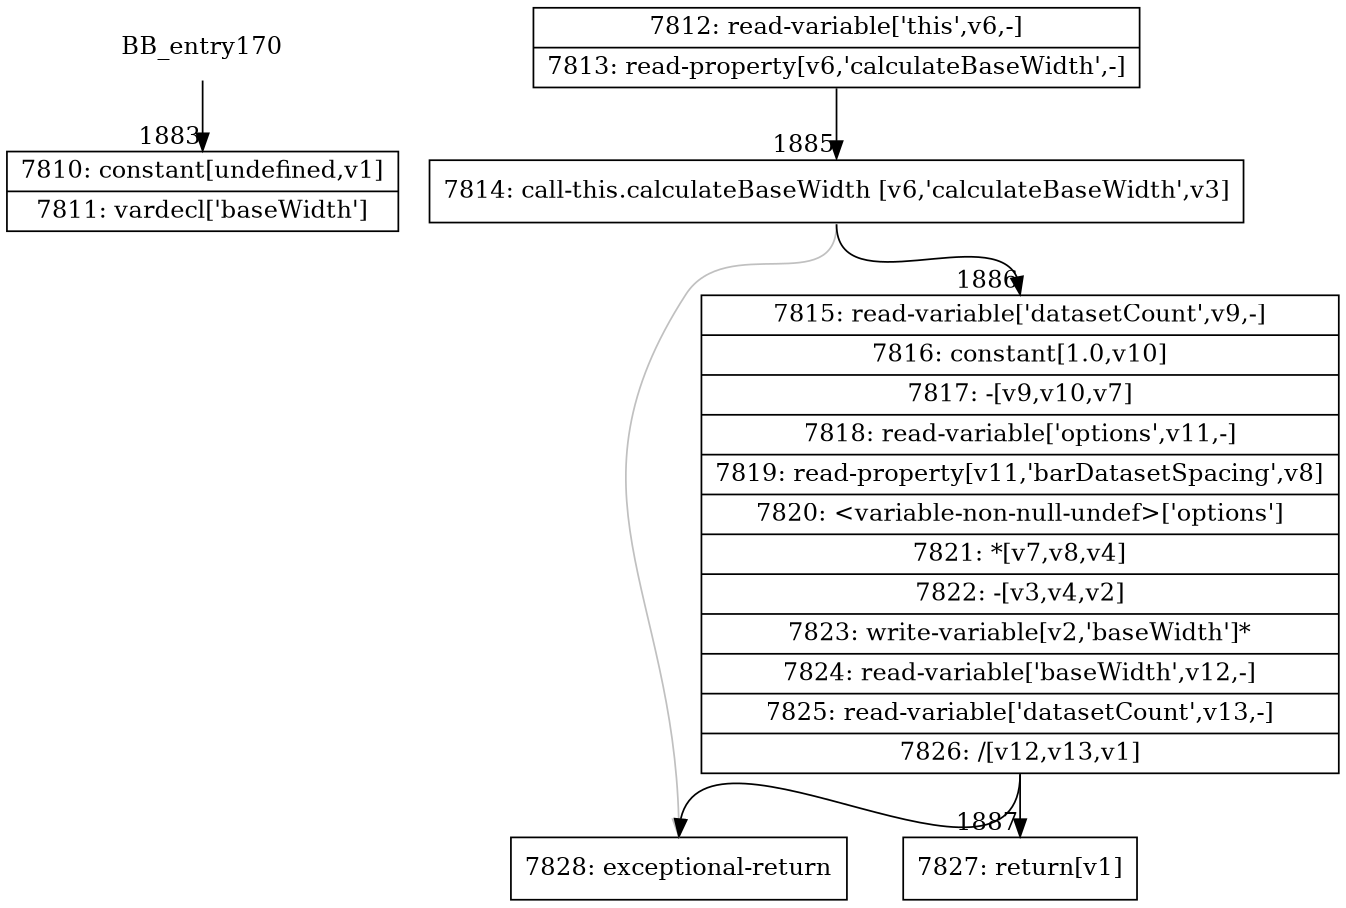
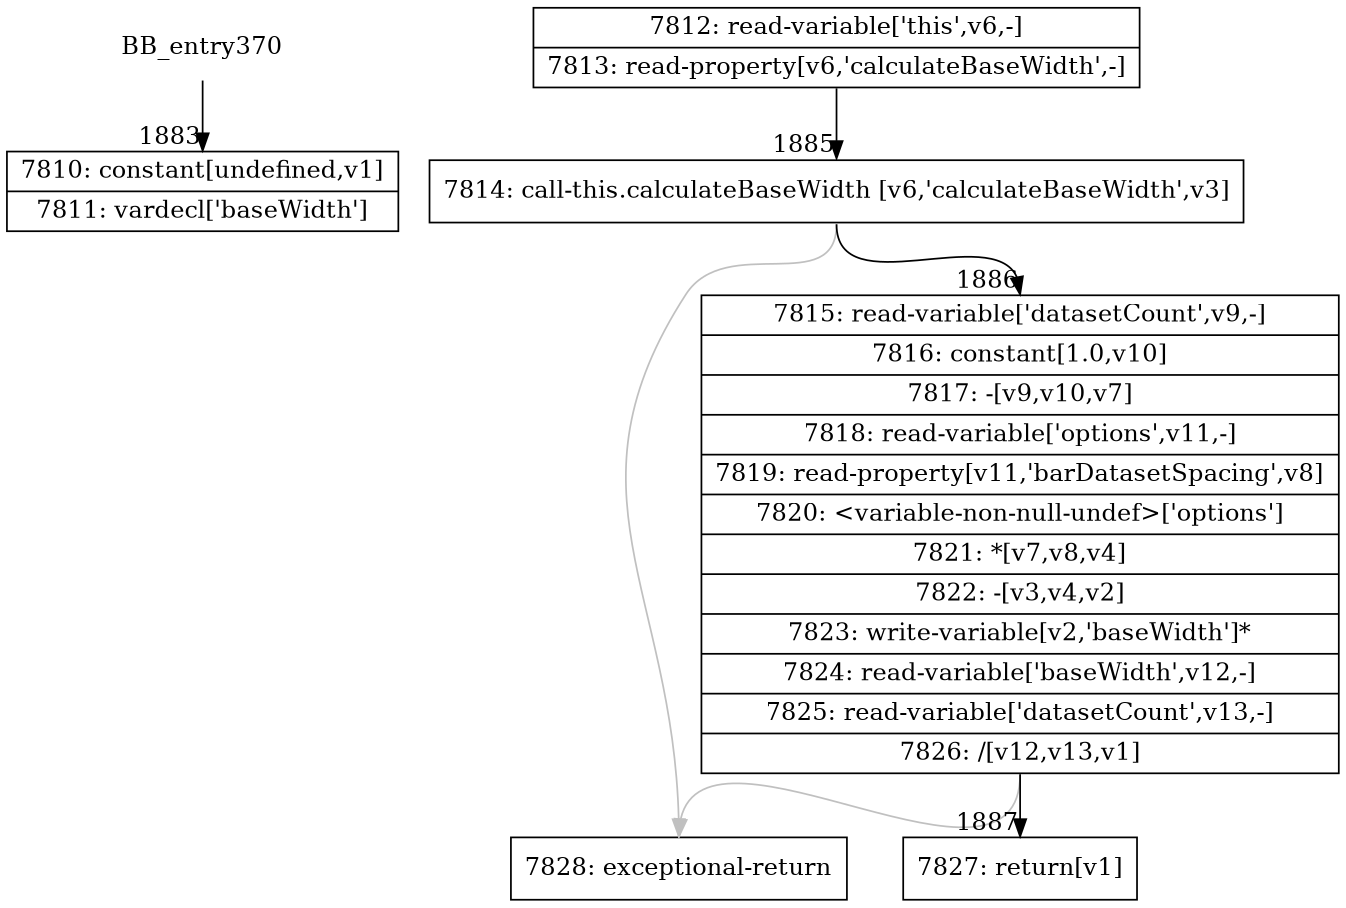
node "BB_entry170": label "BB_entry170" -> "BB_entry370"
edge "7815: read-variable['datasetCount',v9,-]" -> "7828: exceptional-return": color black -> gray
